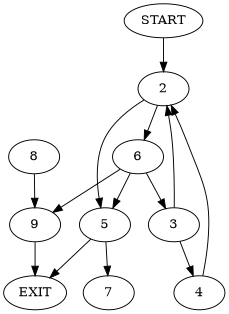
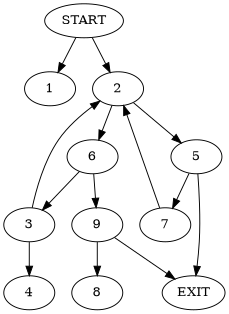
node "1": added
edge "8" -> "9": reversed
edge "6" -> "5": removed
edge "4" -> "2": now "7" -> "2"
